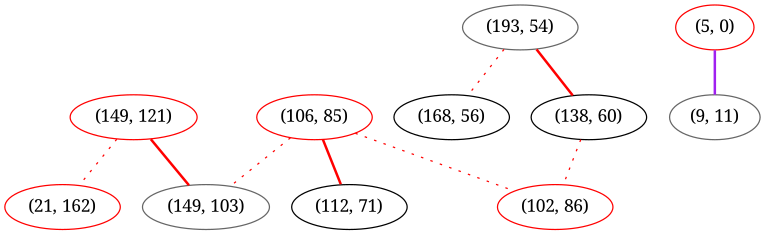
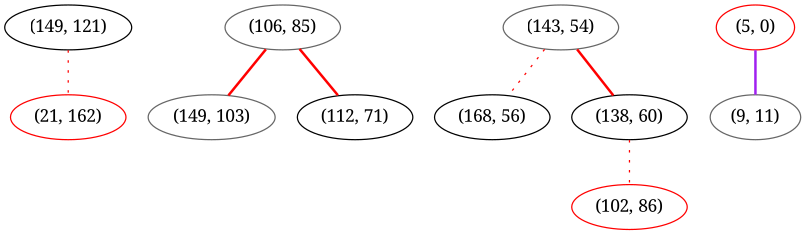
node "(193, 54)": label "(193, 54)" -> "(143, 54)"
node "(149, 121)": color red -> black
node "(106, 85)": color red -> gray40
edge "(149, 121)" -- "(149, 103)": removed
edge "(106, 85)" -- "(149, 103)": style dotted -> bold
edge "(106, 85)" -- "(102, 86)": removed
